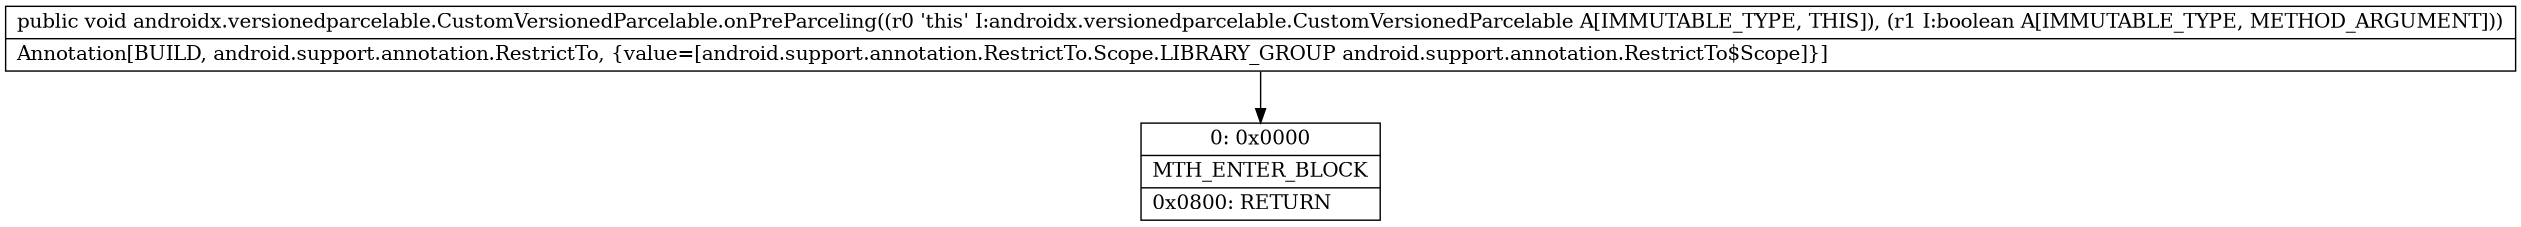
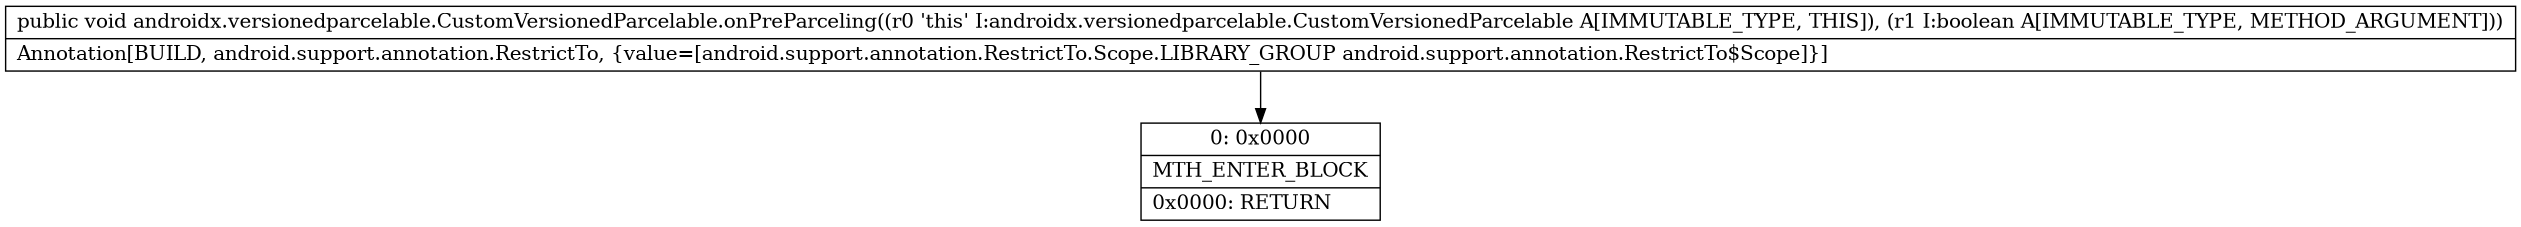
node "0: 0x0000": text "0x0800: RETURN" -> "0x0000: RETURN"
